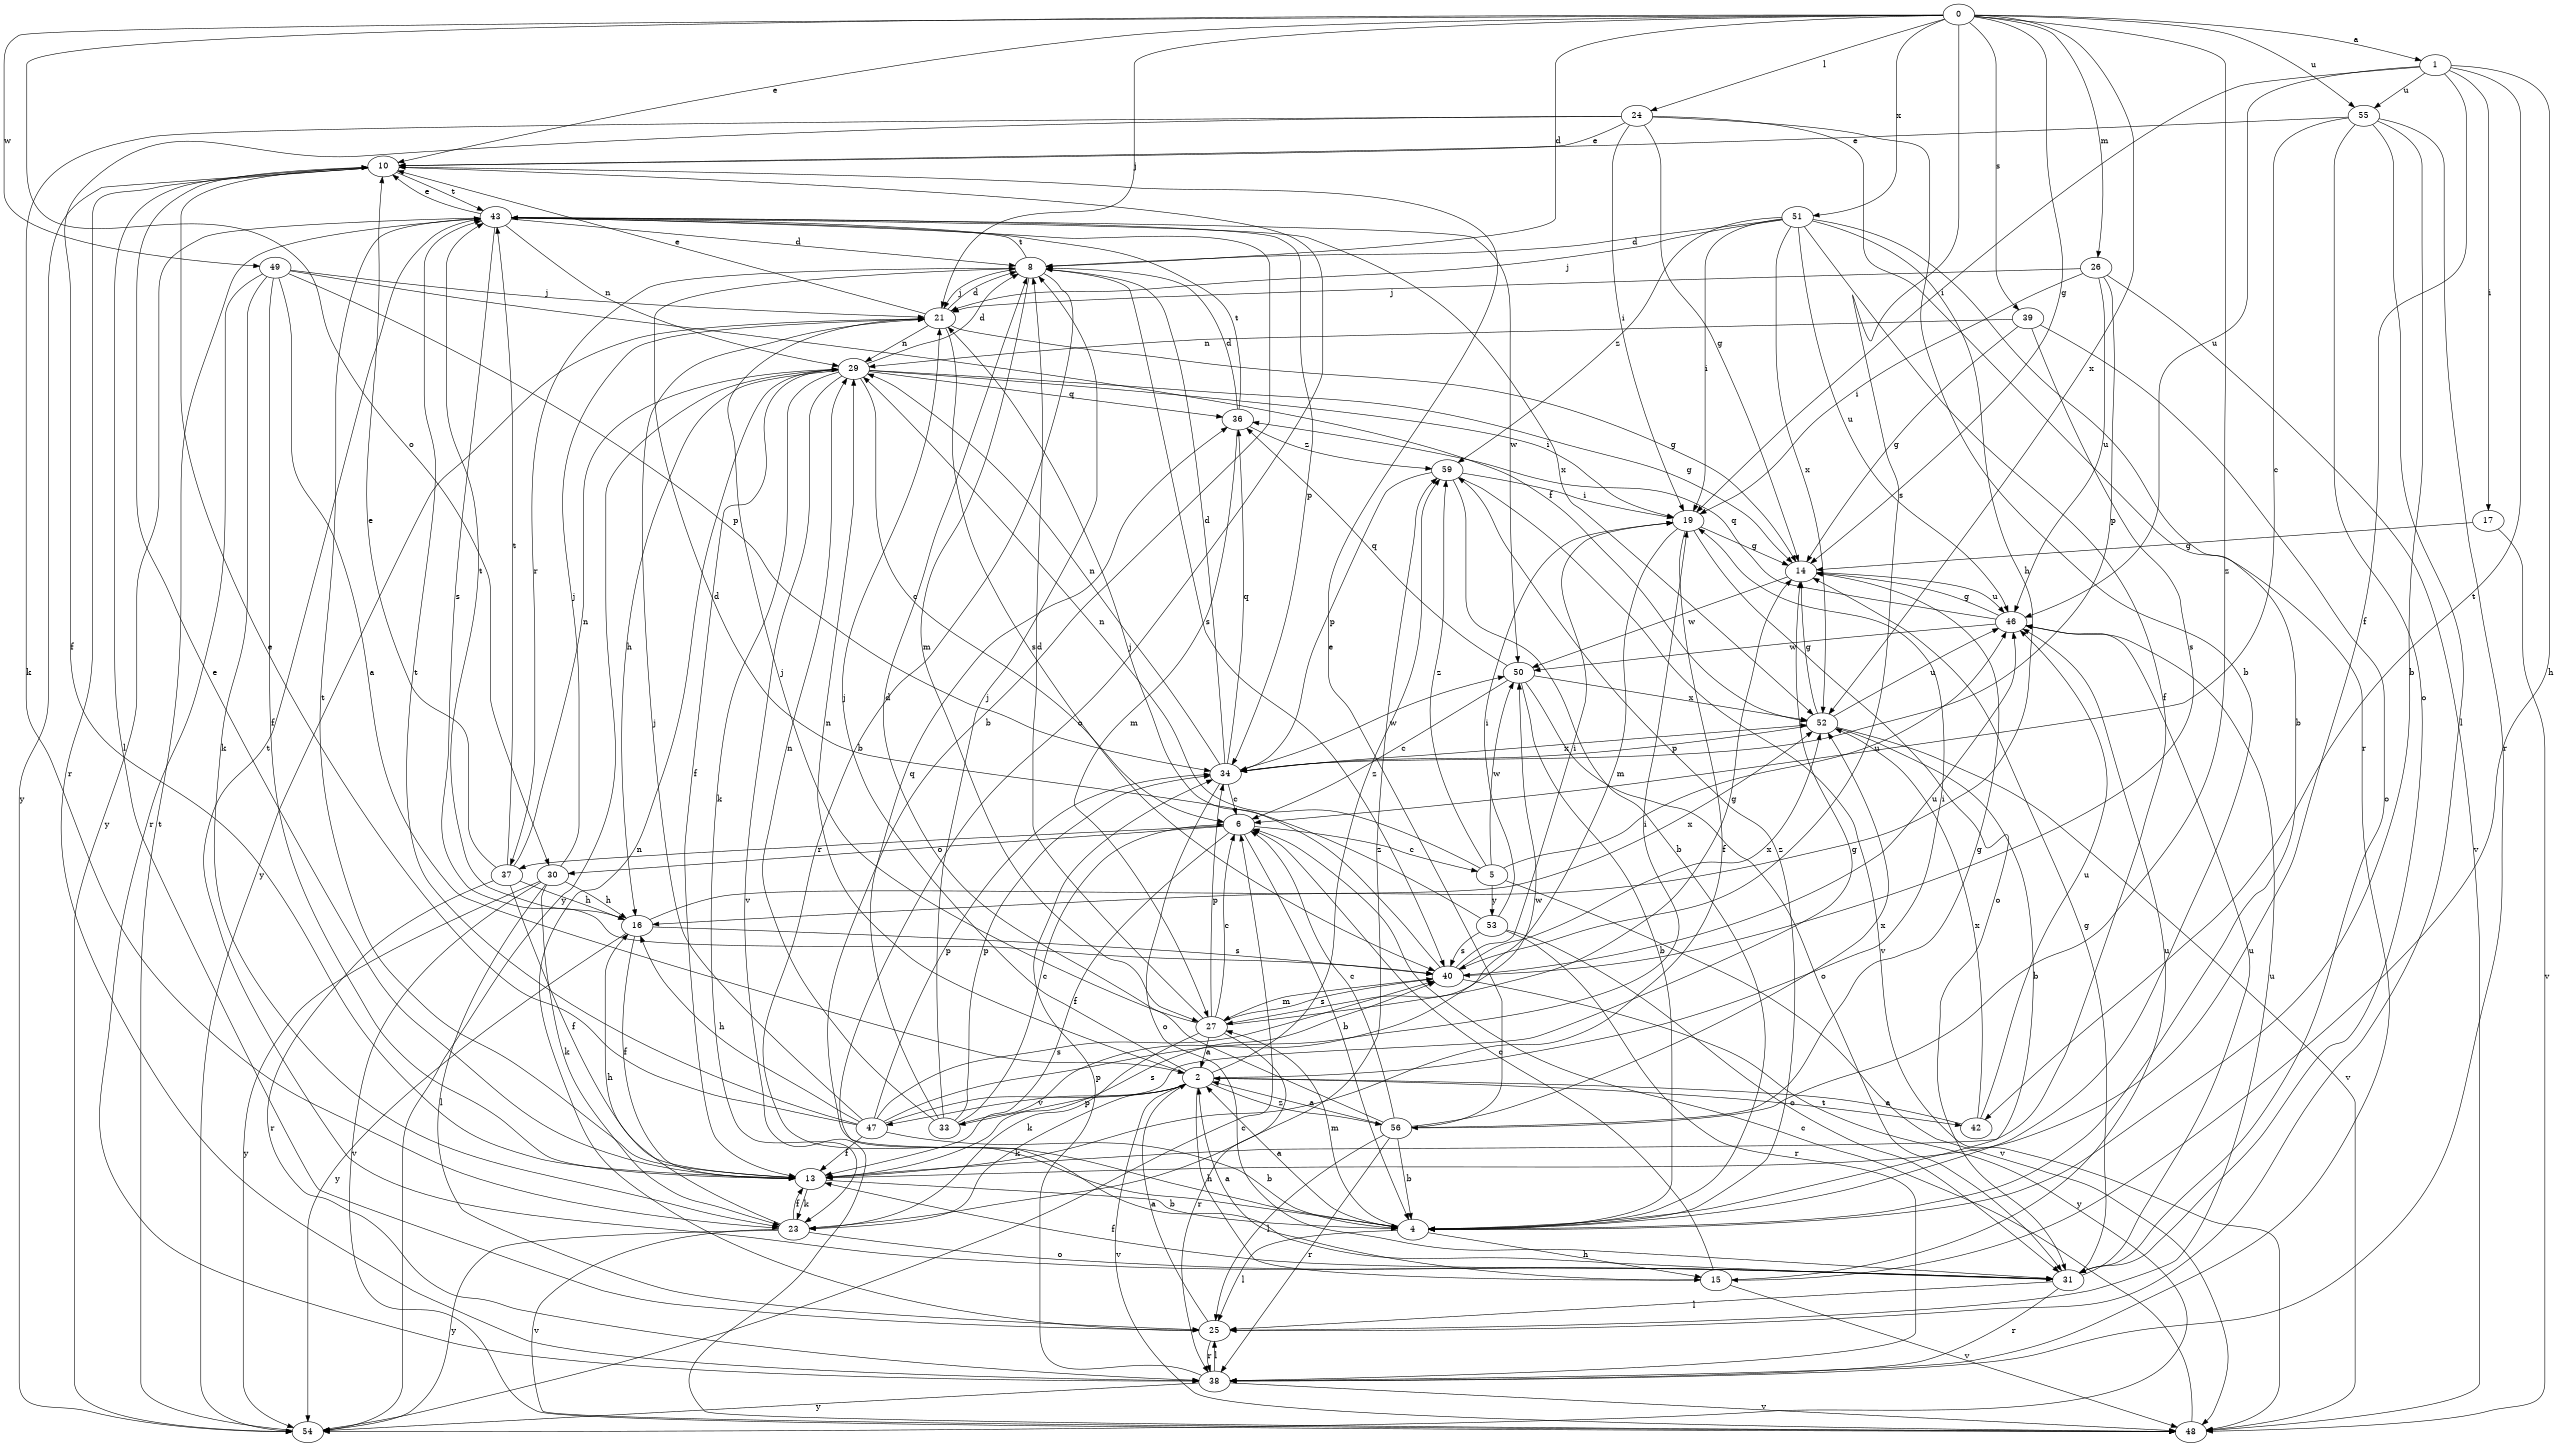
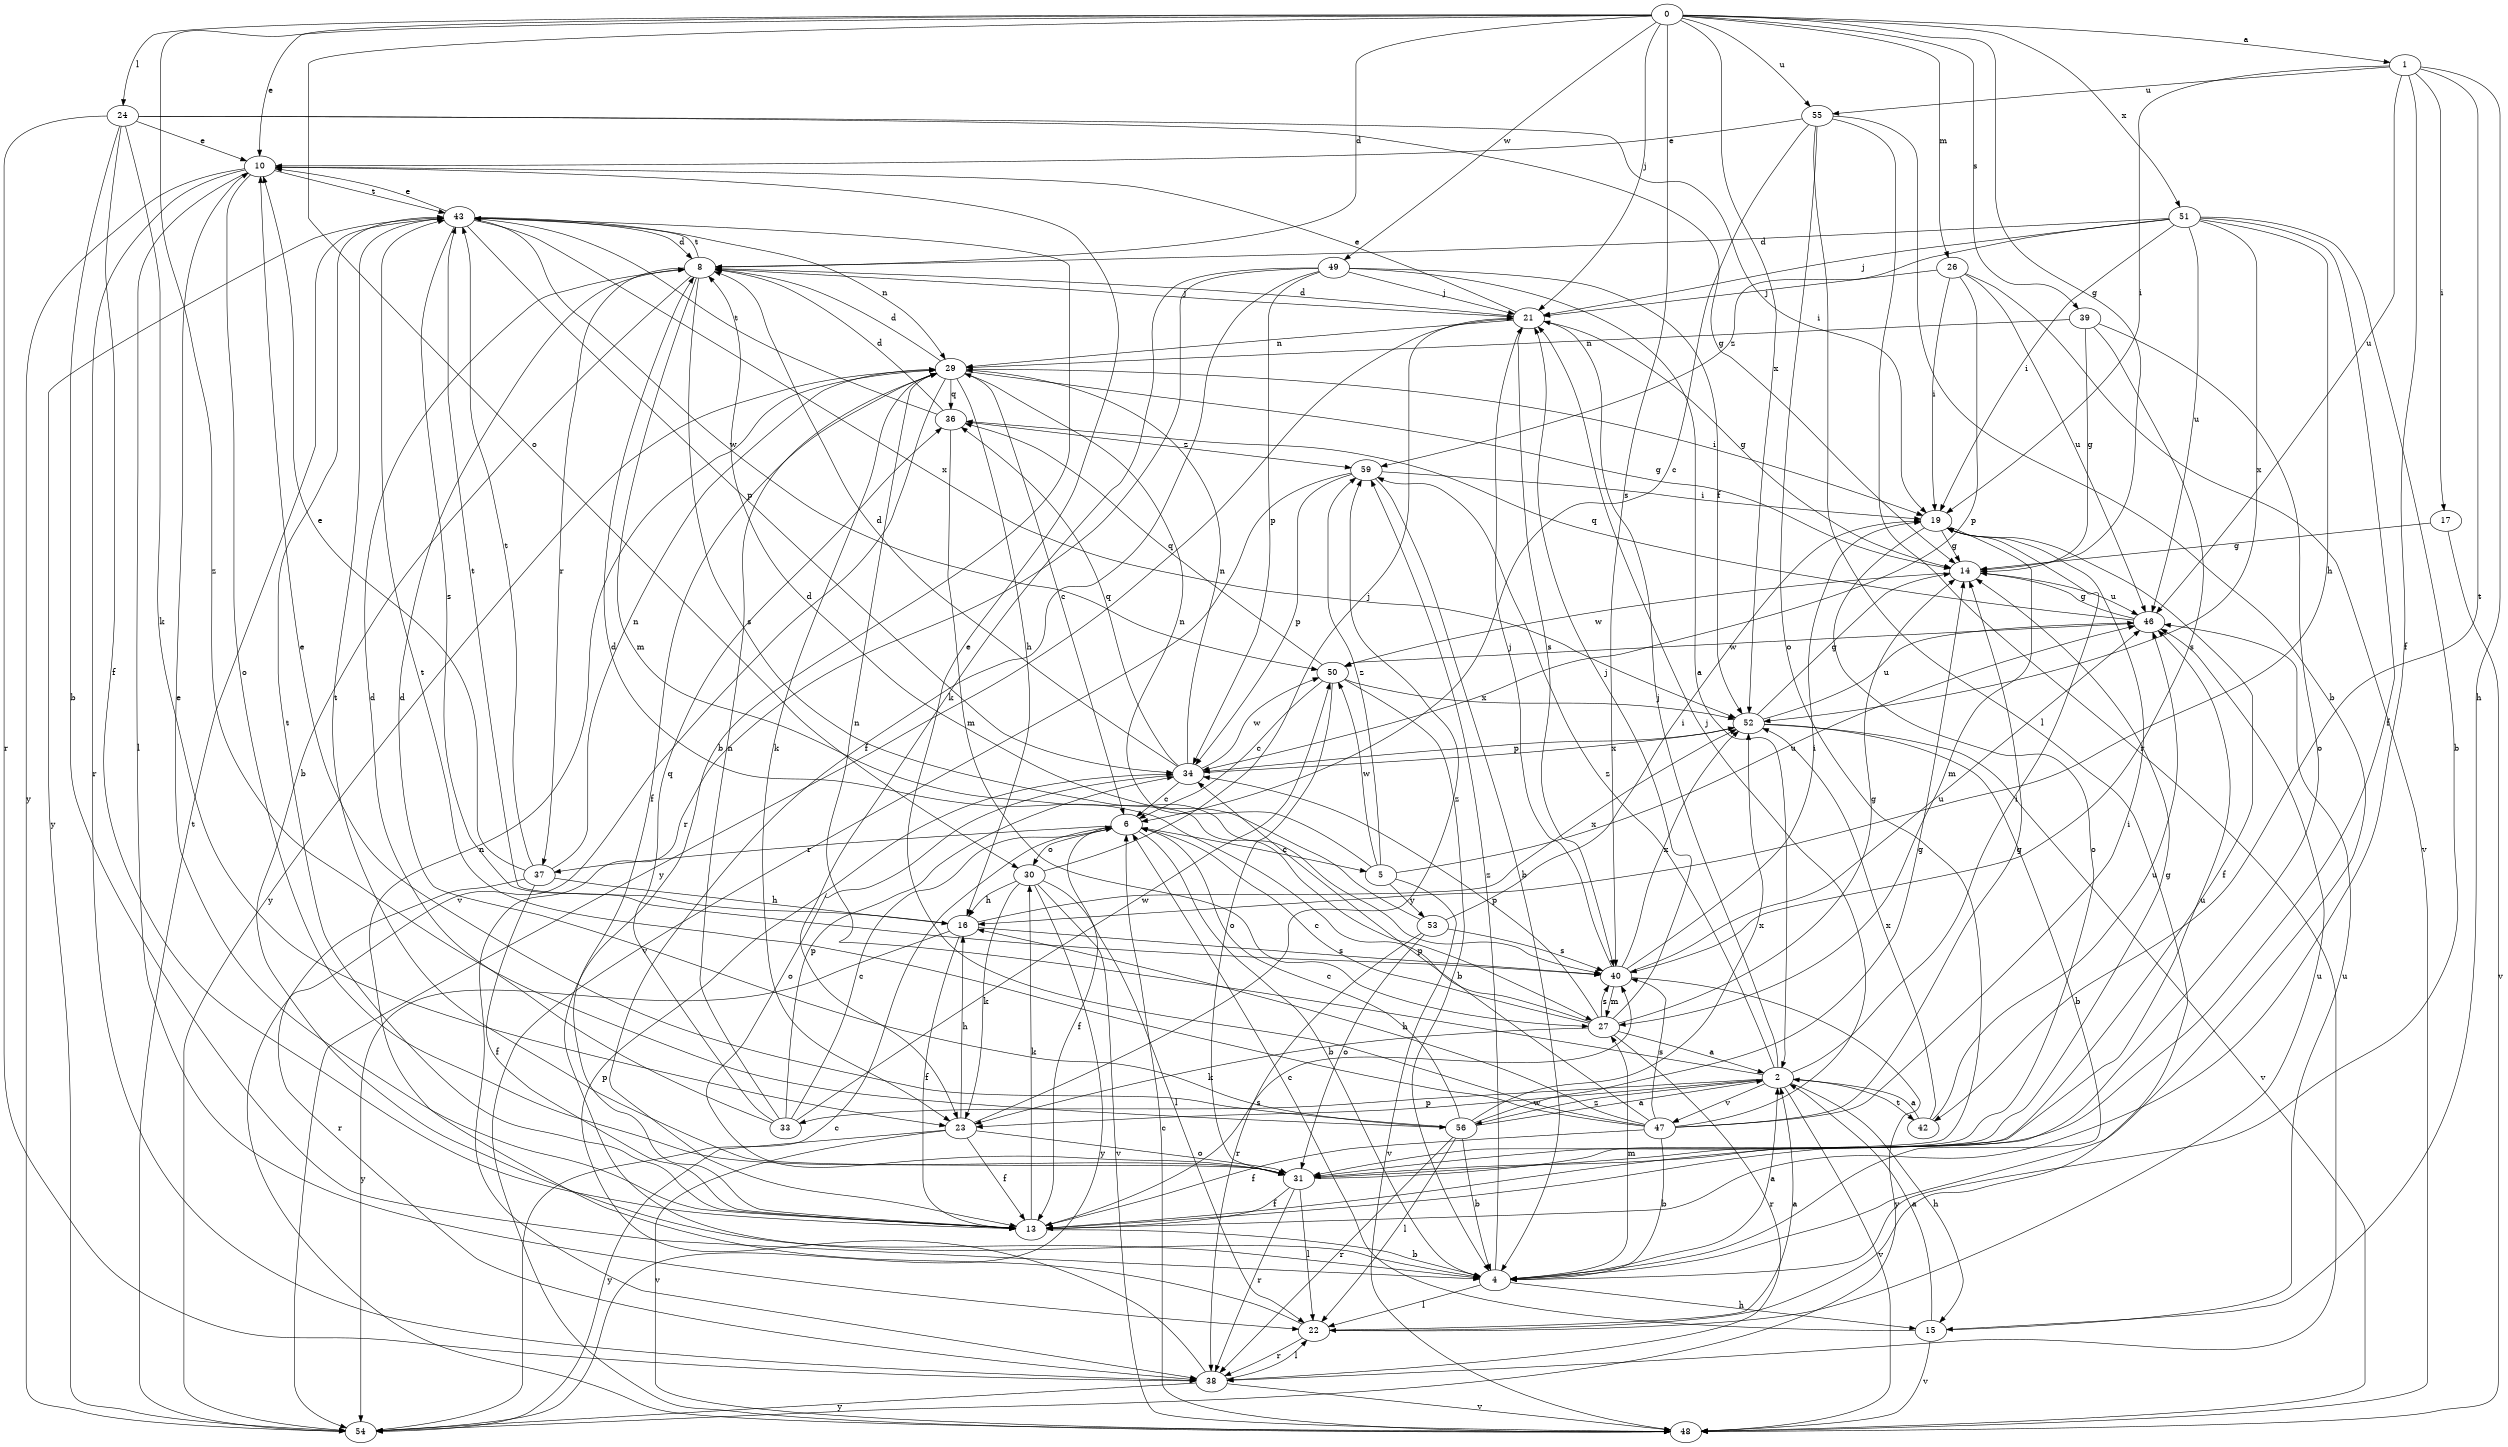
edge "33" -> "8": label "j" -> "d"
edge "2" -> "23": label "k" -> "w"
edge "13" -> "23": now "13" -> "30"
node "25": label "25" -> "22"
